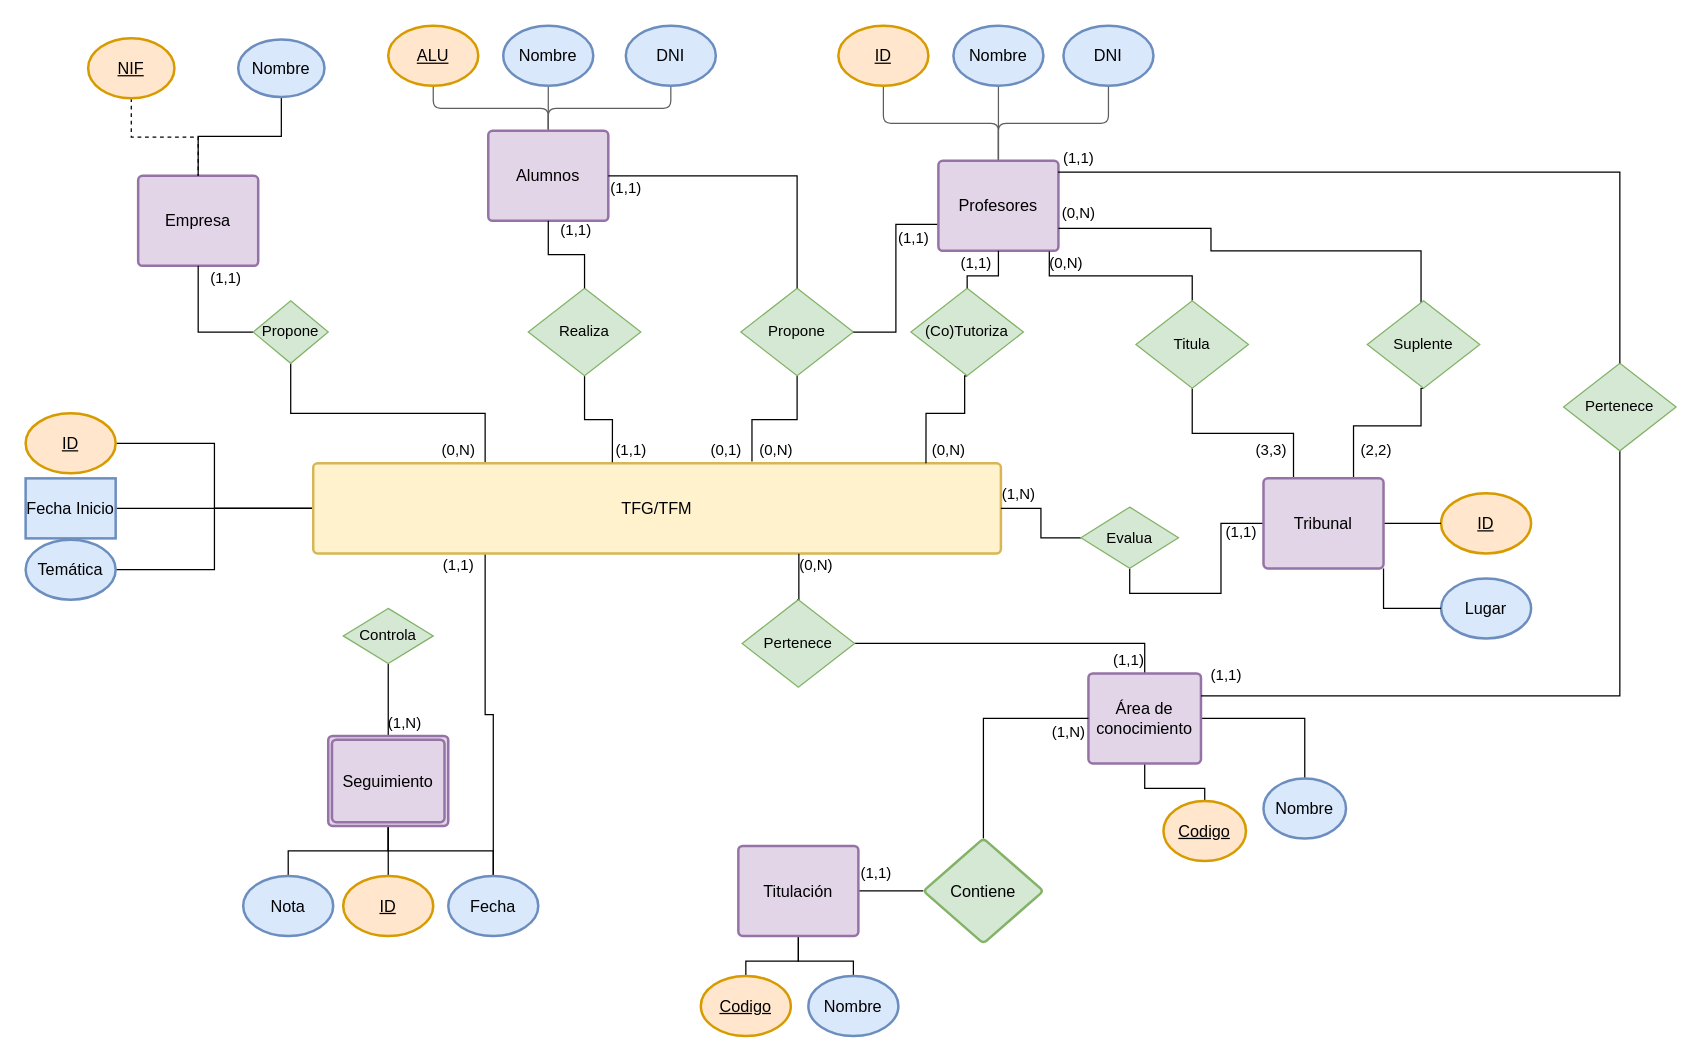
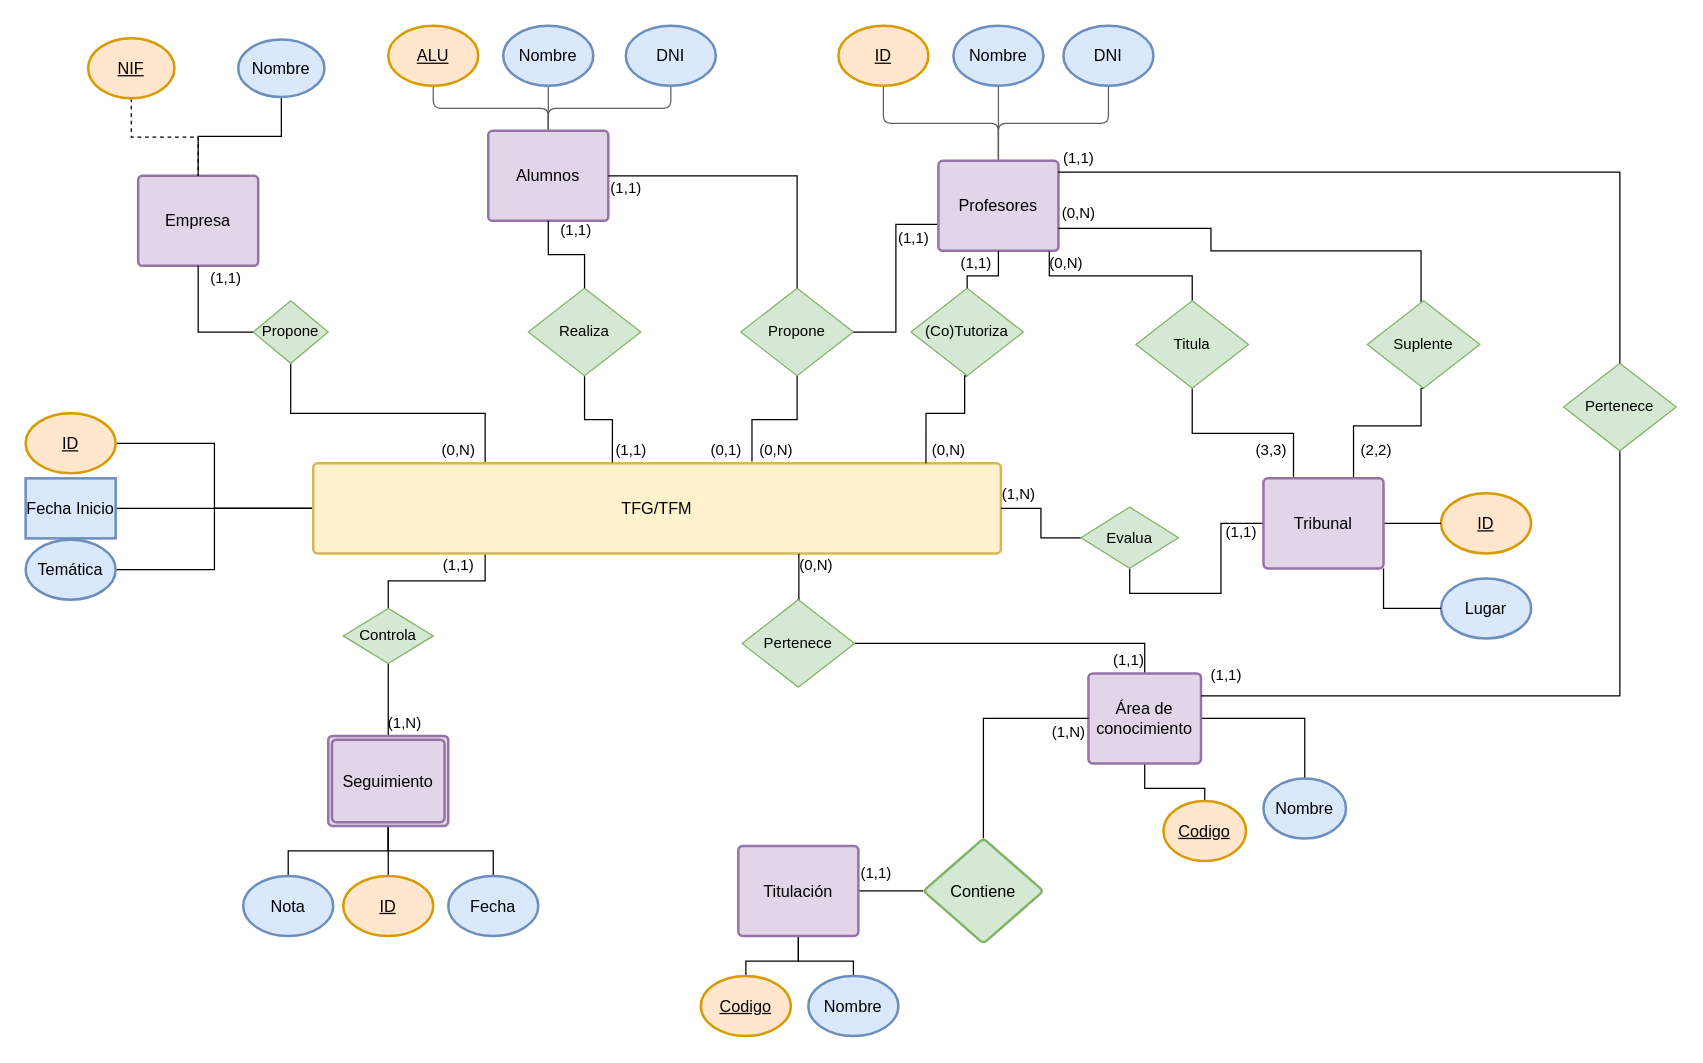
edge "TFG/TFM" -- "Fecha": now "TFG/TFM" -- "Controla"
